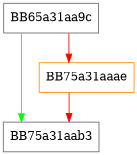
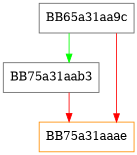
edge "BB75a31aaae" -> "BB75a31aab3": reversed
